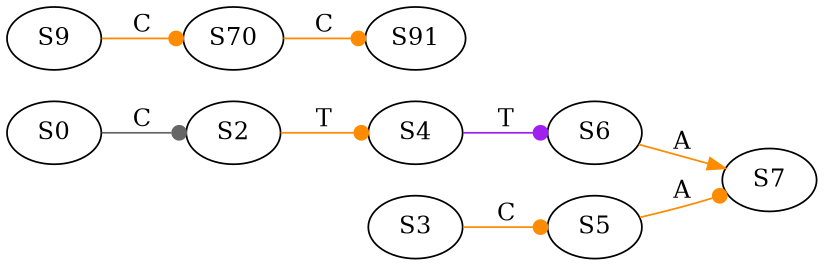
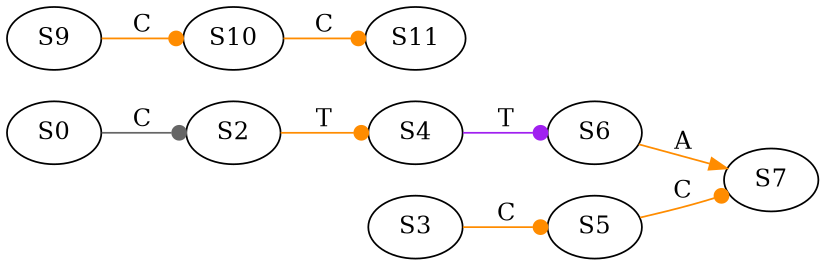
node "S70": label "S70" -> "S10"
node "S91": label "S91" -> "S11"
edge "S5" -> "S7": label "A" -> "C"
